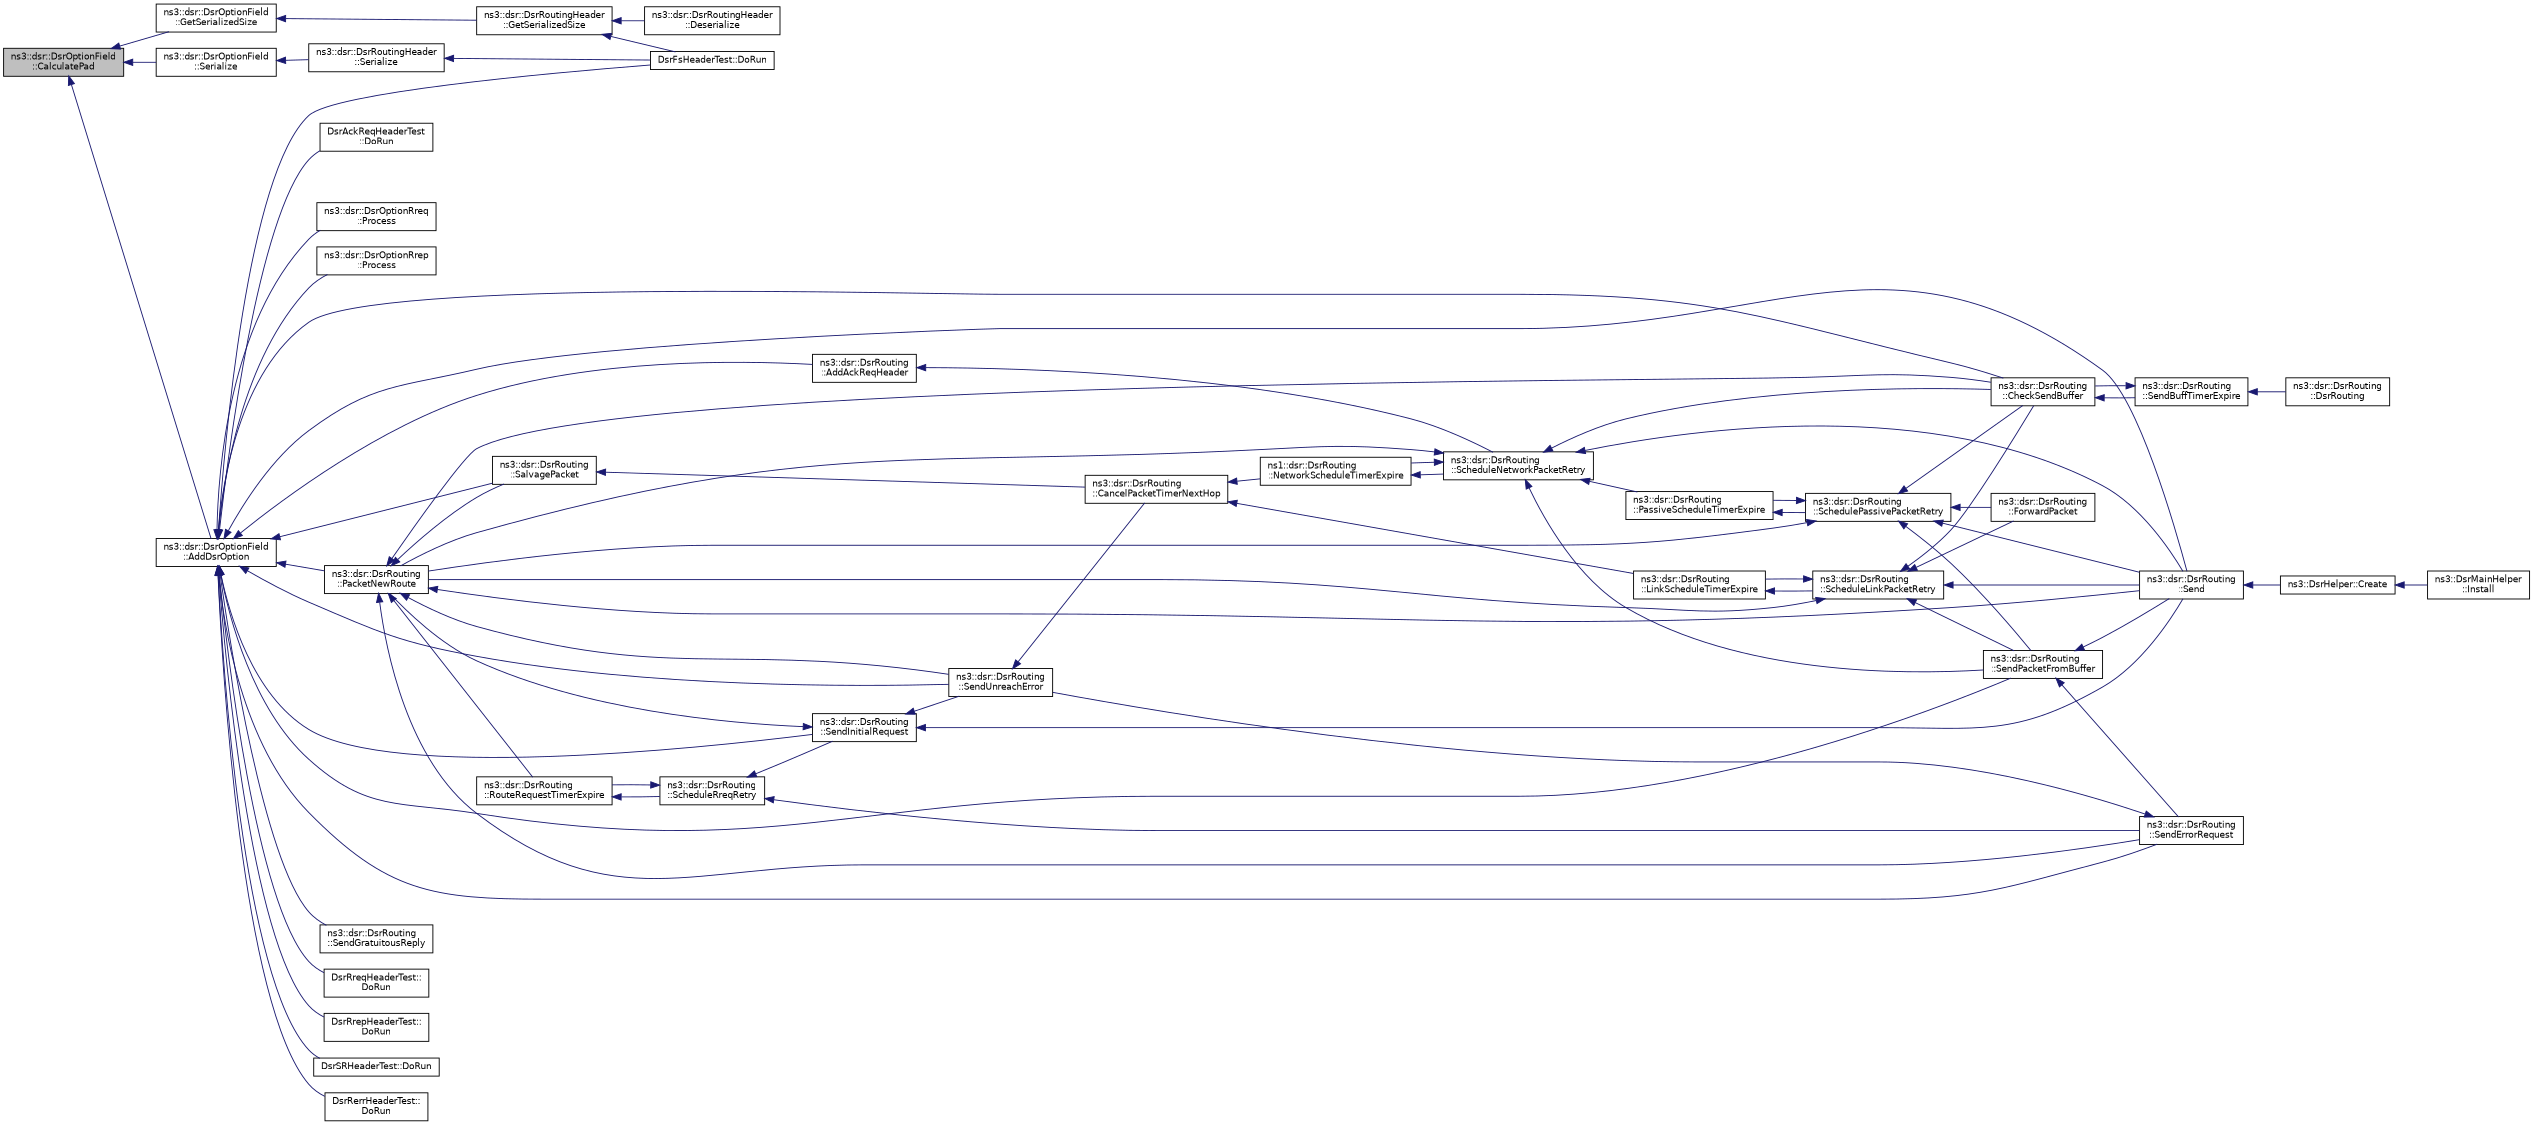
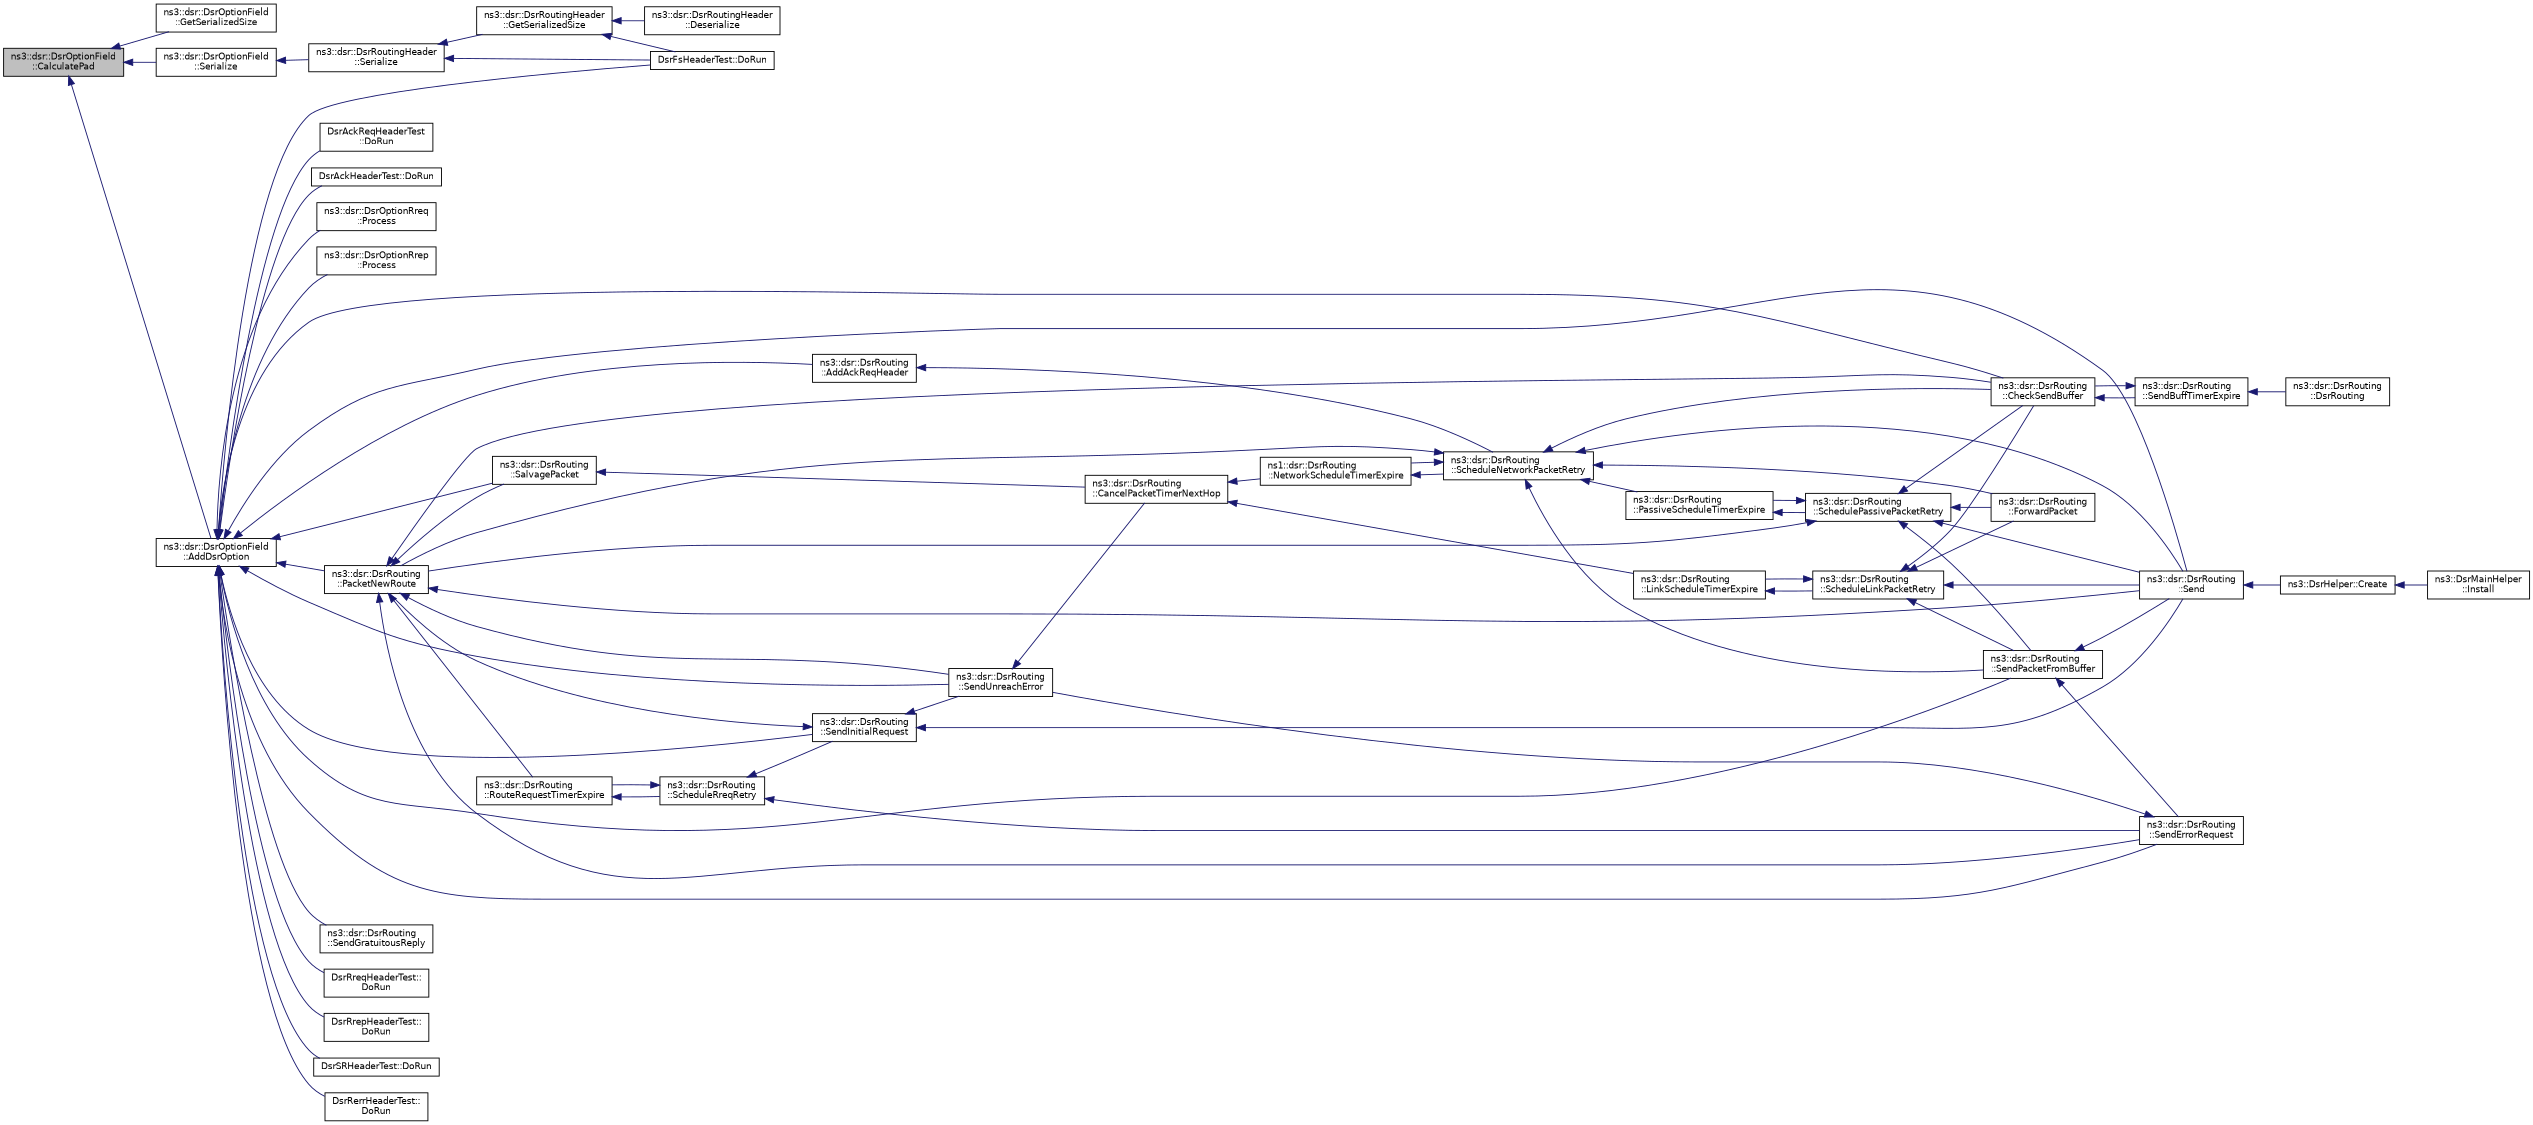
edge "ns3::dsr::DsrRoutingHeader ::GetSerializedSize" -> "ns3::dsr::DsrOptionField ::GetSerializedSize": now "ns3::dsr::DsrRoutingHeader ::GetSerializedSize" -> "ns3::dsr::DsrRoutingHeader ::Serialize"
node "DsrAckHeaderTest::DoRun": added
edge "ns3::dsr::DsrRouting ::ForwardPacket" -> "ns3::dsr::DsrRouting ::ScheduleNetworkPacketRetry": added
edge "ns3::dsr::DsrRouting ::PacketNewRoute" -> "ns3::dsr::DsrRouting ::ScheduleLinkPacketRetry": removed
